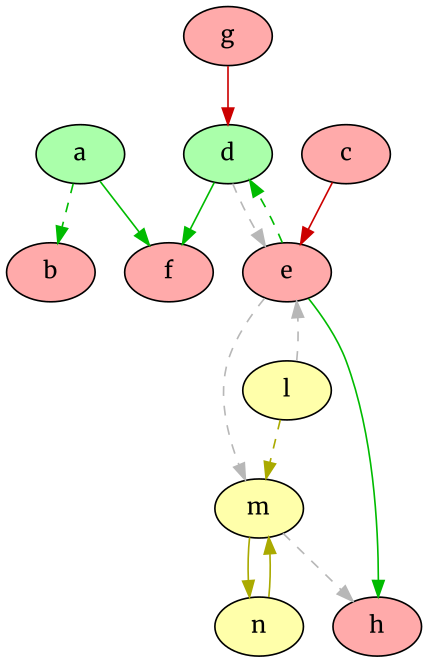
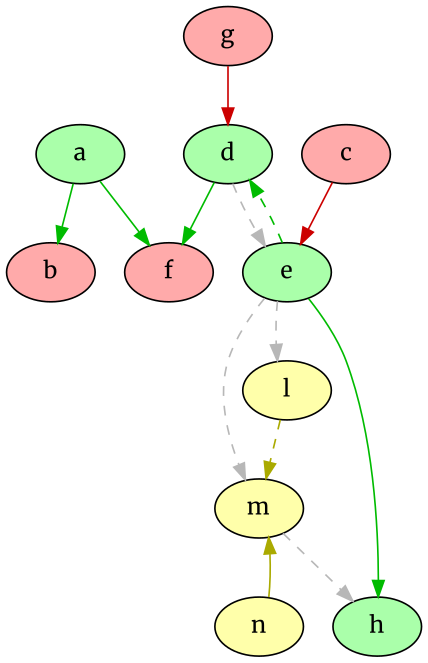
edge "a" -> "b": style dashed -> solid
node "e": fillcolor #ffaaaa -> #aaffaa
edge "l" -> "e": reversed
edge "m" -> "n": removed
node "h": fillcolor #ffaaaa -> #aaffaa
